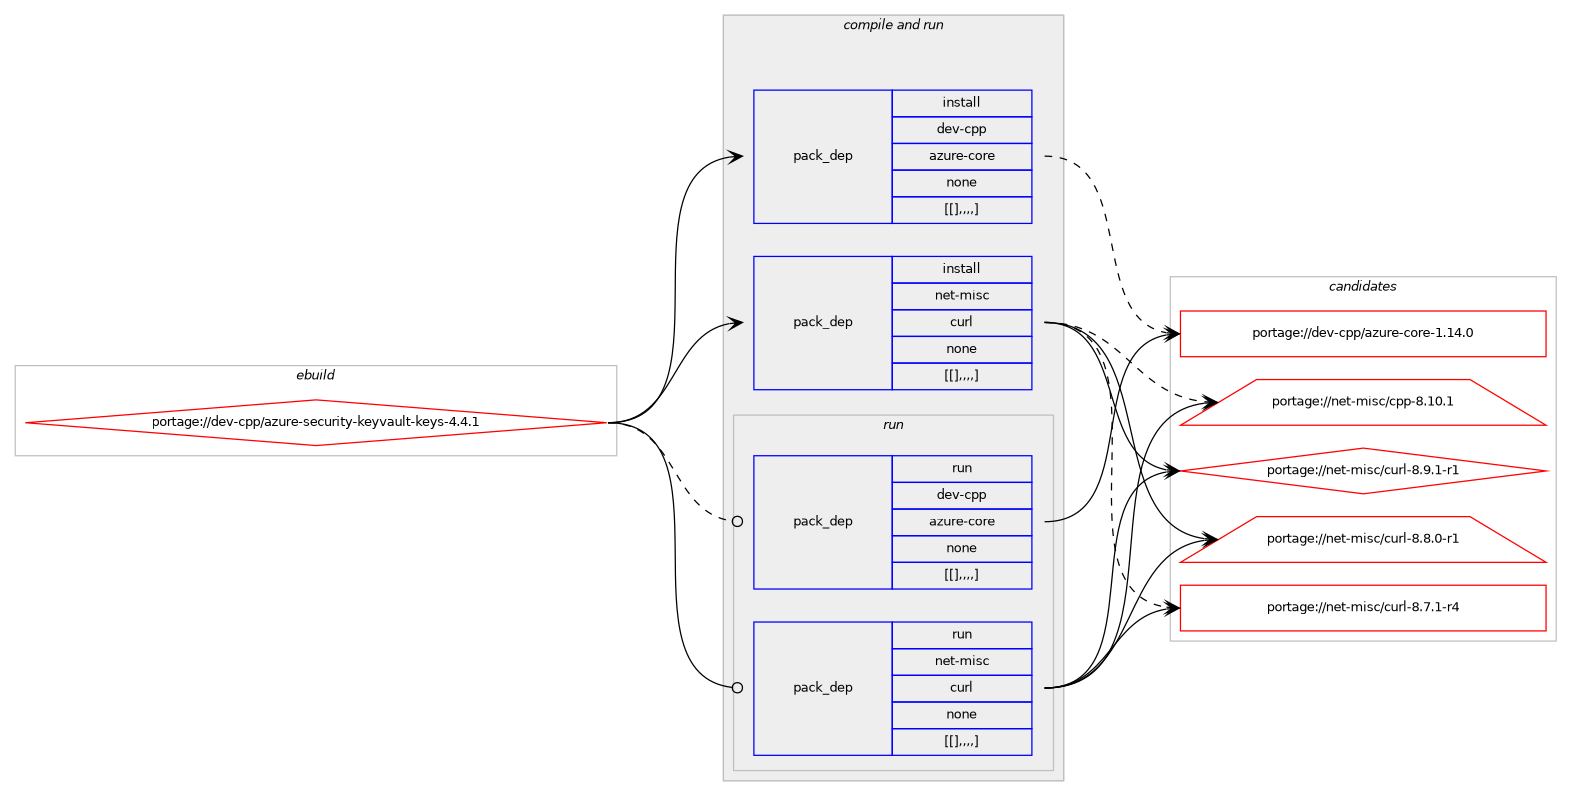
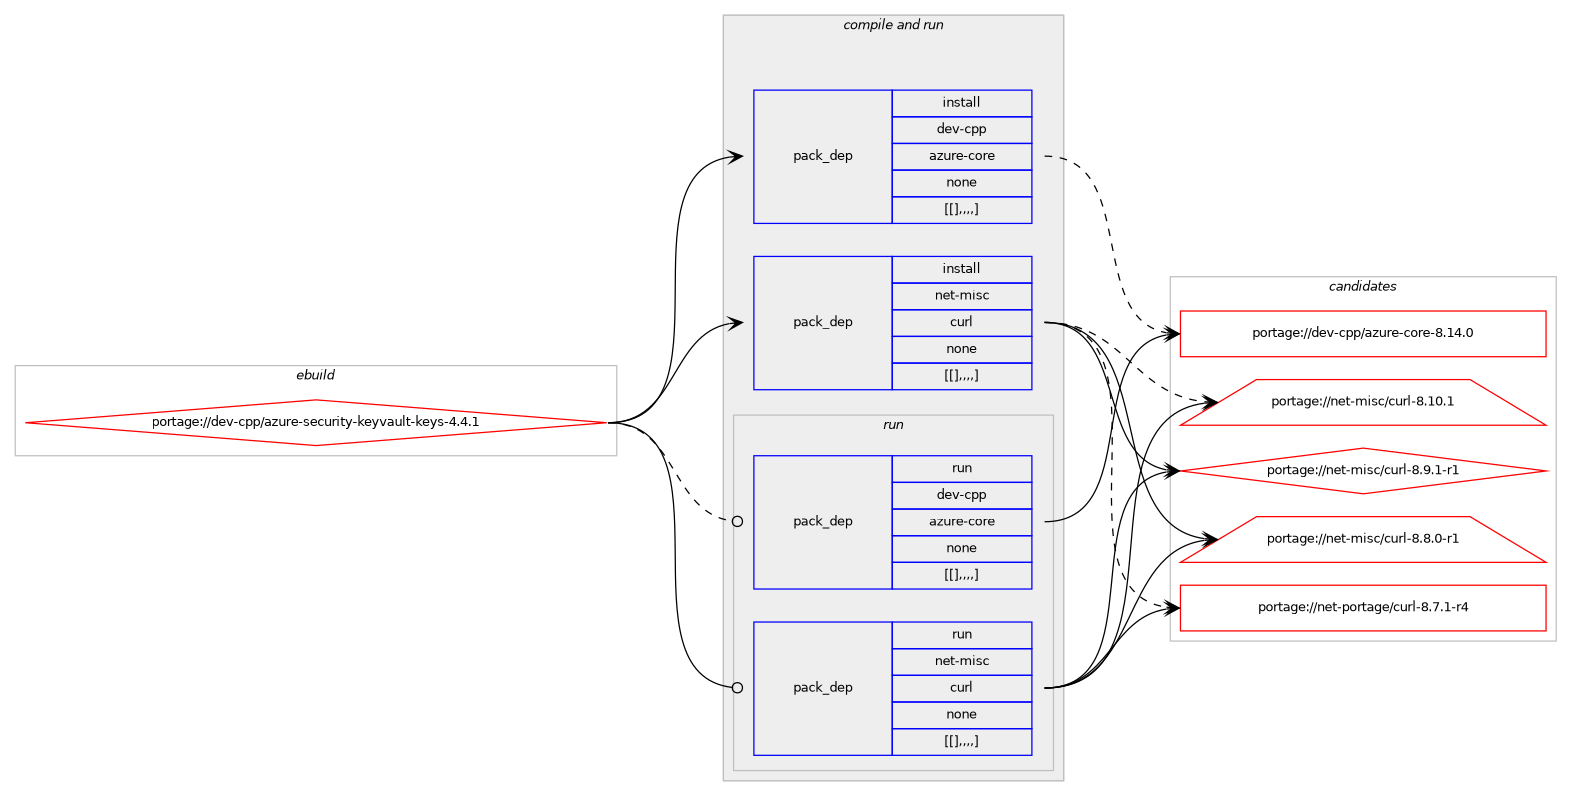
node "portage://dev-cpp/azure-core-1.14.0": label "portage://dev-cpp/azure-core-1.14.0" -> "portage://dev-cpp/azure-core-8.14.0"
node "portage://net-misc/cpp-8.10.1": label "portage://net-misc/cpp-8.10.1" -> "portage://net-misc/curl-8.10.1"
node "portage://net-misc/curl-8.7.1-r4": label "portage://net-misc/curl-8.7.1-r4" -> "portage://net-portage/curl-8.7.1-r4"
